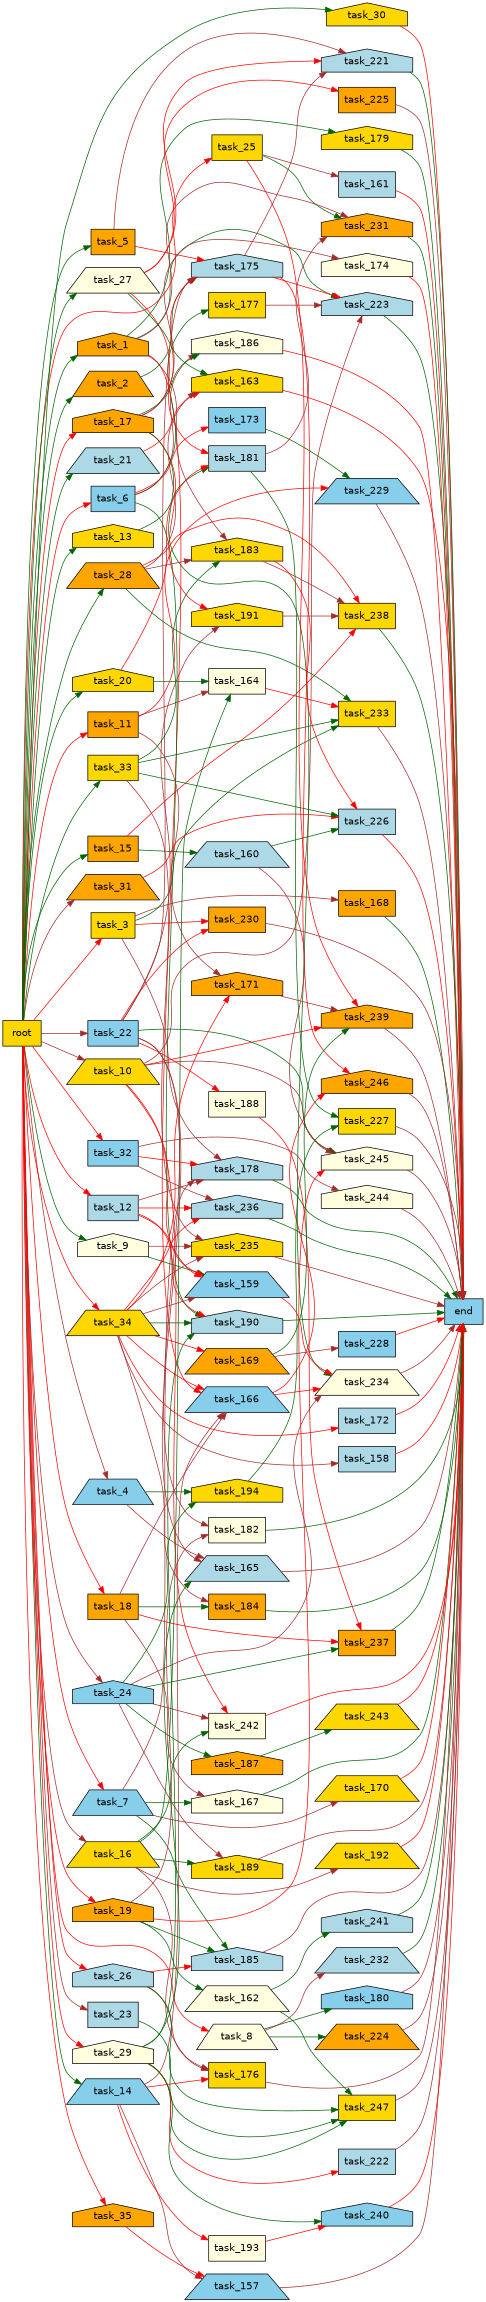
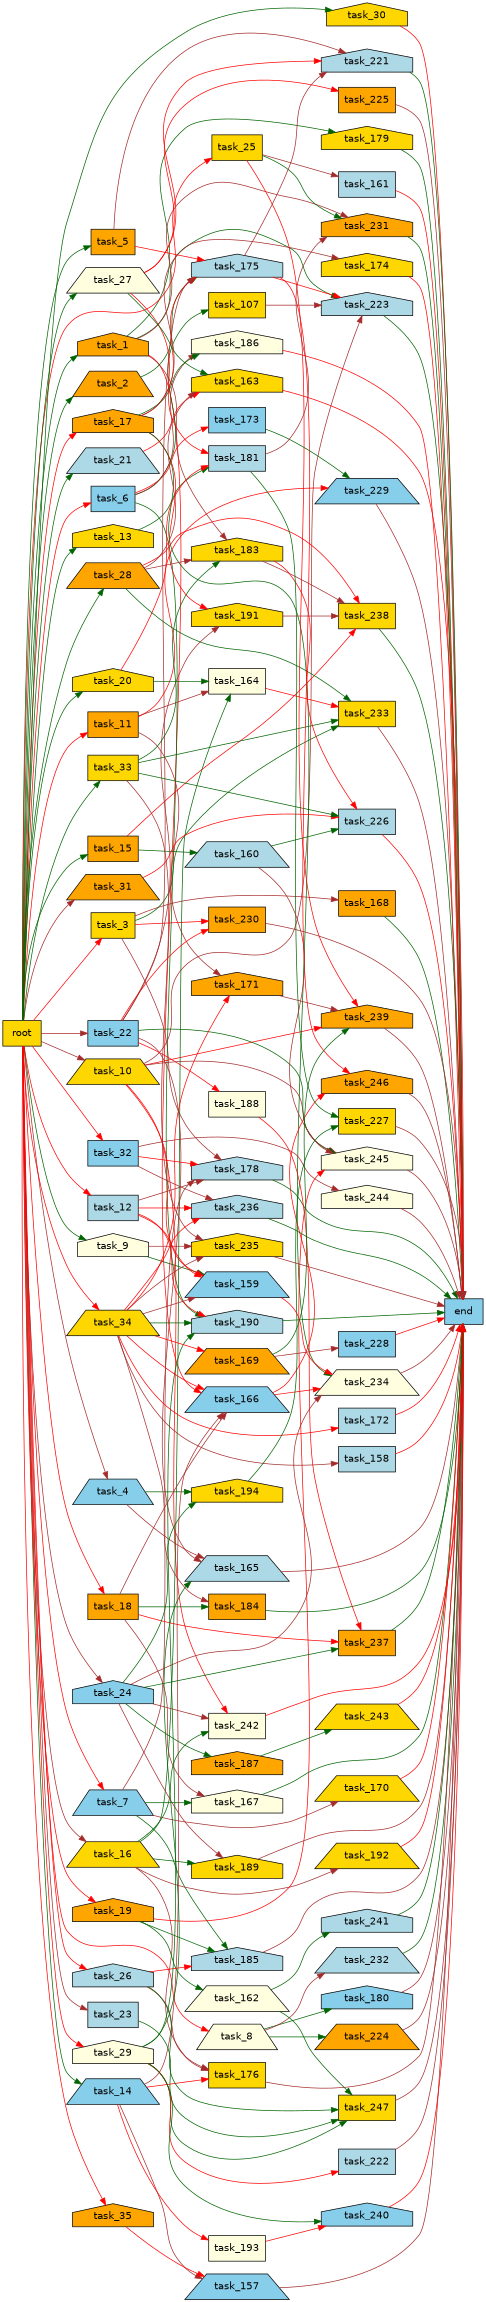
node "task_174": fillcolor lightyellow -> gold
node "task_177": label "task_177" -> "task_107"
node "task_182": removed
